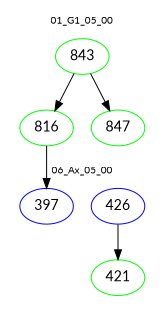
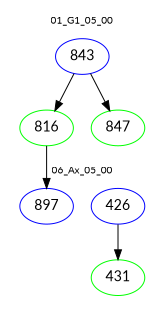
node "843": color green -> blue
node "397": label "397" -> "897"
node "421": label "421" -> "431"
